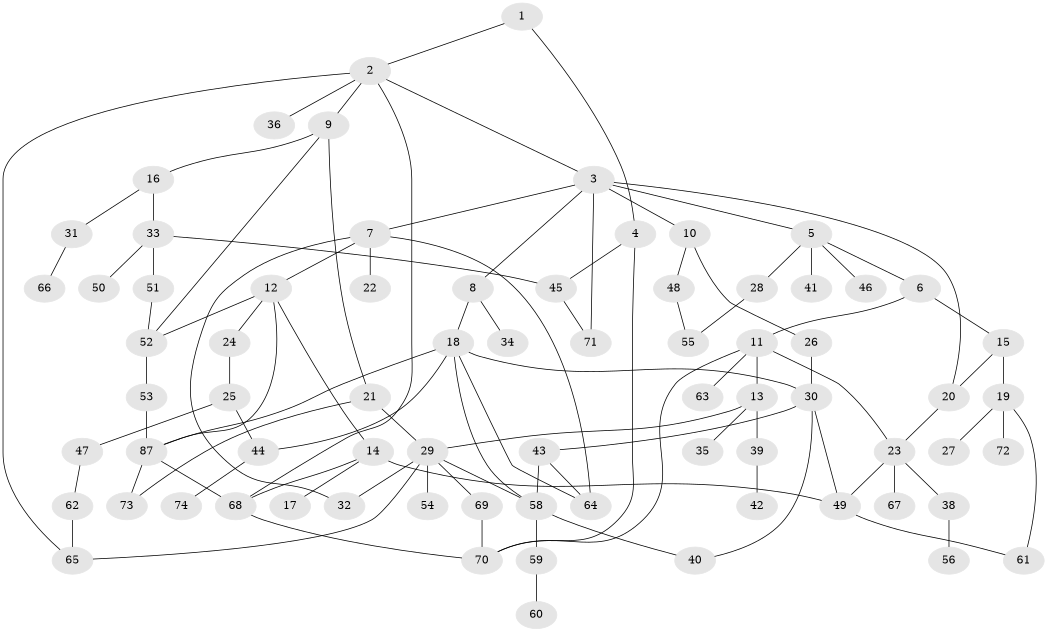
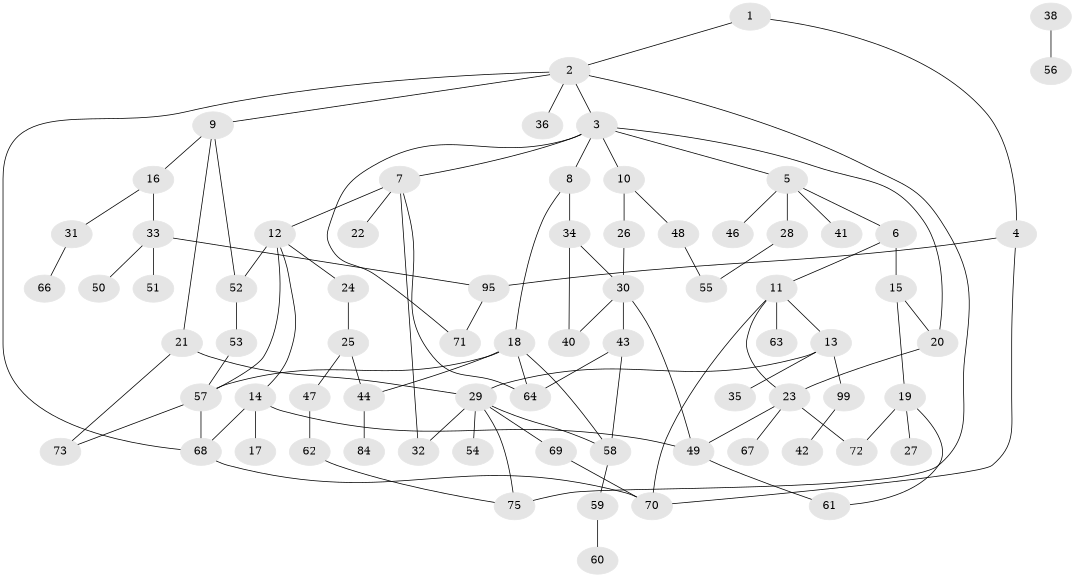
node "45": label "45" -> "95"
edge "51" -- "52": removed
edge "18" -- "30": now "34" -- "30"
node "87": label "87" -> "57"
node "39": label "39" -> "99"
edge "23" -- "38": now "23" -- "72"
node "74": label "74" -> "84"
edge "58" -- "40": now "34" -- "40"
node "65": label "65" -> "75"
